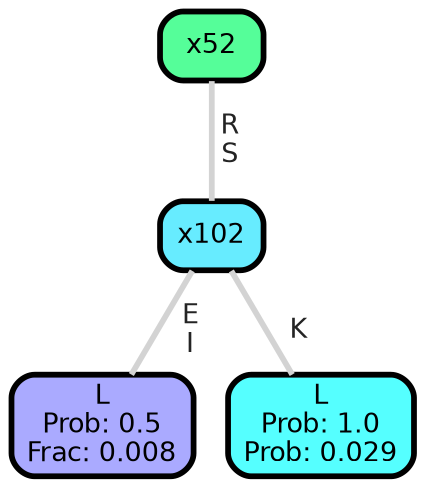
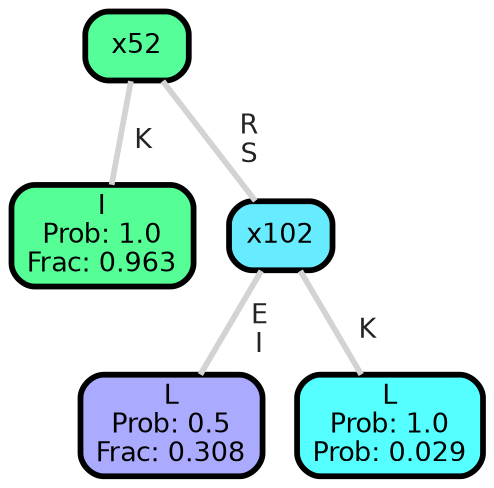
node "I Prob: 1.0 Frac: 0.963": added
node "L Prob: 0.5 Frac: 0.008": label "L Prob: 0.5 Frac: 0.008" -> "L Prob: 0.5 Frac: 0.308"
